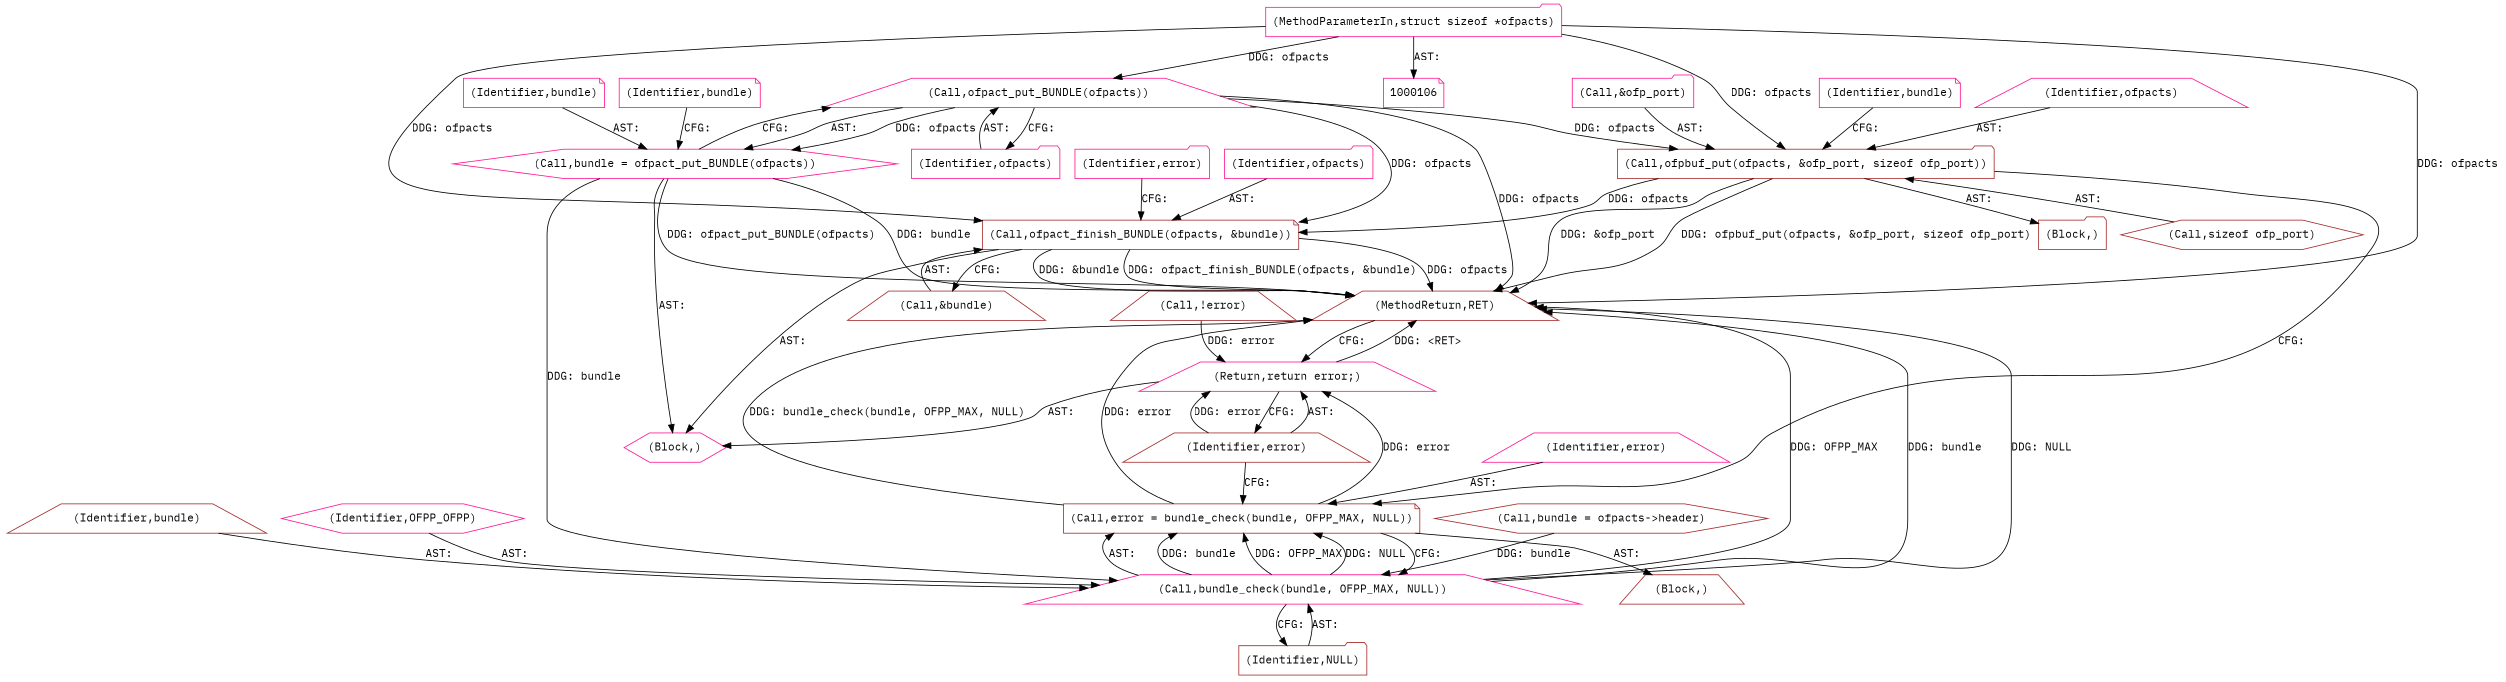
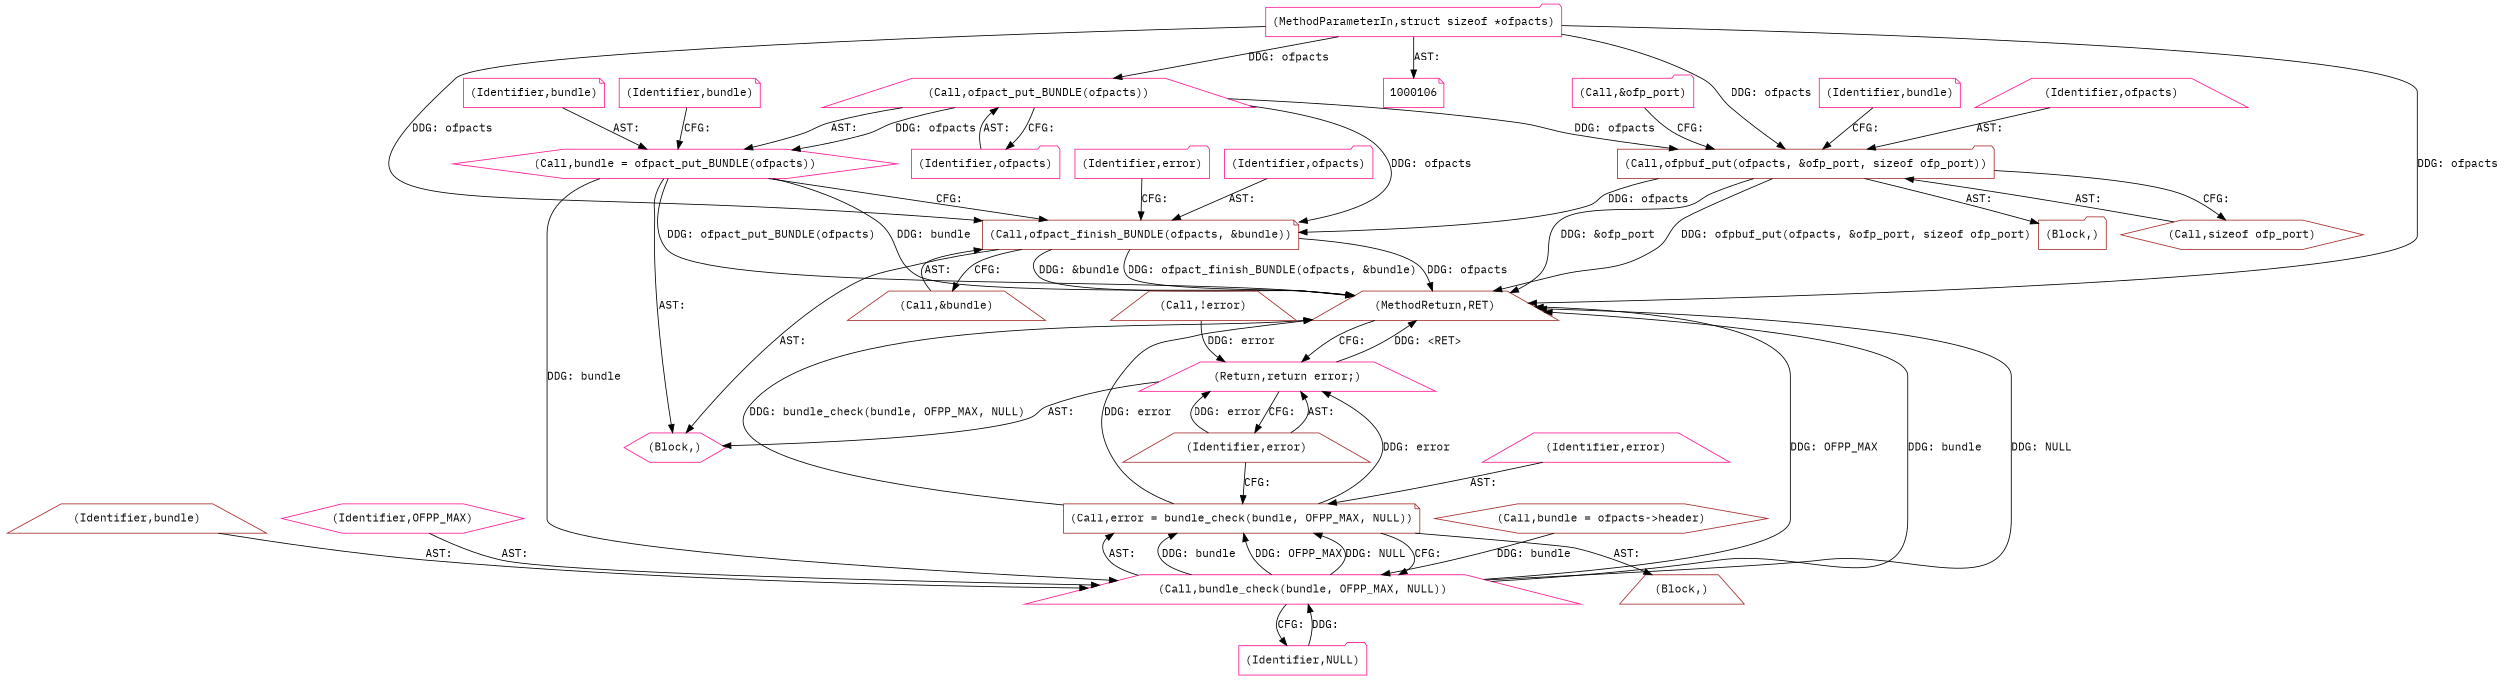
edge "(Call,bundle = ofpact_put_BUNDLE(ofpacts))" -> "(Call,ofpact_put_BUNDLE(ofpacts))": now "(Call,bundle = ofpact_put_BUNDLE(ofpacts))" -> "(Call,ofpact_finish_BUNDLE(ofpacts, &bundle))"
edge "(Call,ofpact_put_BUNDLE(ofpacts))" -> "(MethodReturn,RET)": removed, label "DDG: ofpacts"
edge "(Call,&ofp_port)" -> "(Call,ofpbuf_put(ofpacts, &ofp_port, sizeof ofp_port))": label "AST: " -> "CFG: "
edge "(Call,ofpbuf_put(ofpacts, &ofp_port, sizeof ofp_port))" -> "(Call,error = bundle_check(bundle, OFPP_MAX, NULL))": now "(Call,ofpbuf_put(ofpacts, &ofp_port, sizeof ofp_port))" -> "(Call,sizeof ofp_port)"
node "(Identifier,OFPP_OFPP)": label "(Identifier,OFPP_OFPP)" -> "(Identifier,OFPP_MAX)"
edge "(Identifier,NULL)" -> "(Call,bundle_check(bundle, OFPP_MAX, NULL))": label "AST: " -> "DDG: "
node "(Identifier,NULL)": color brown -> deeppink
